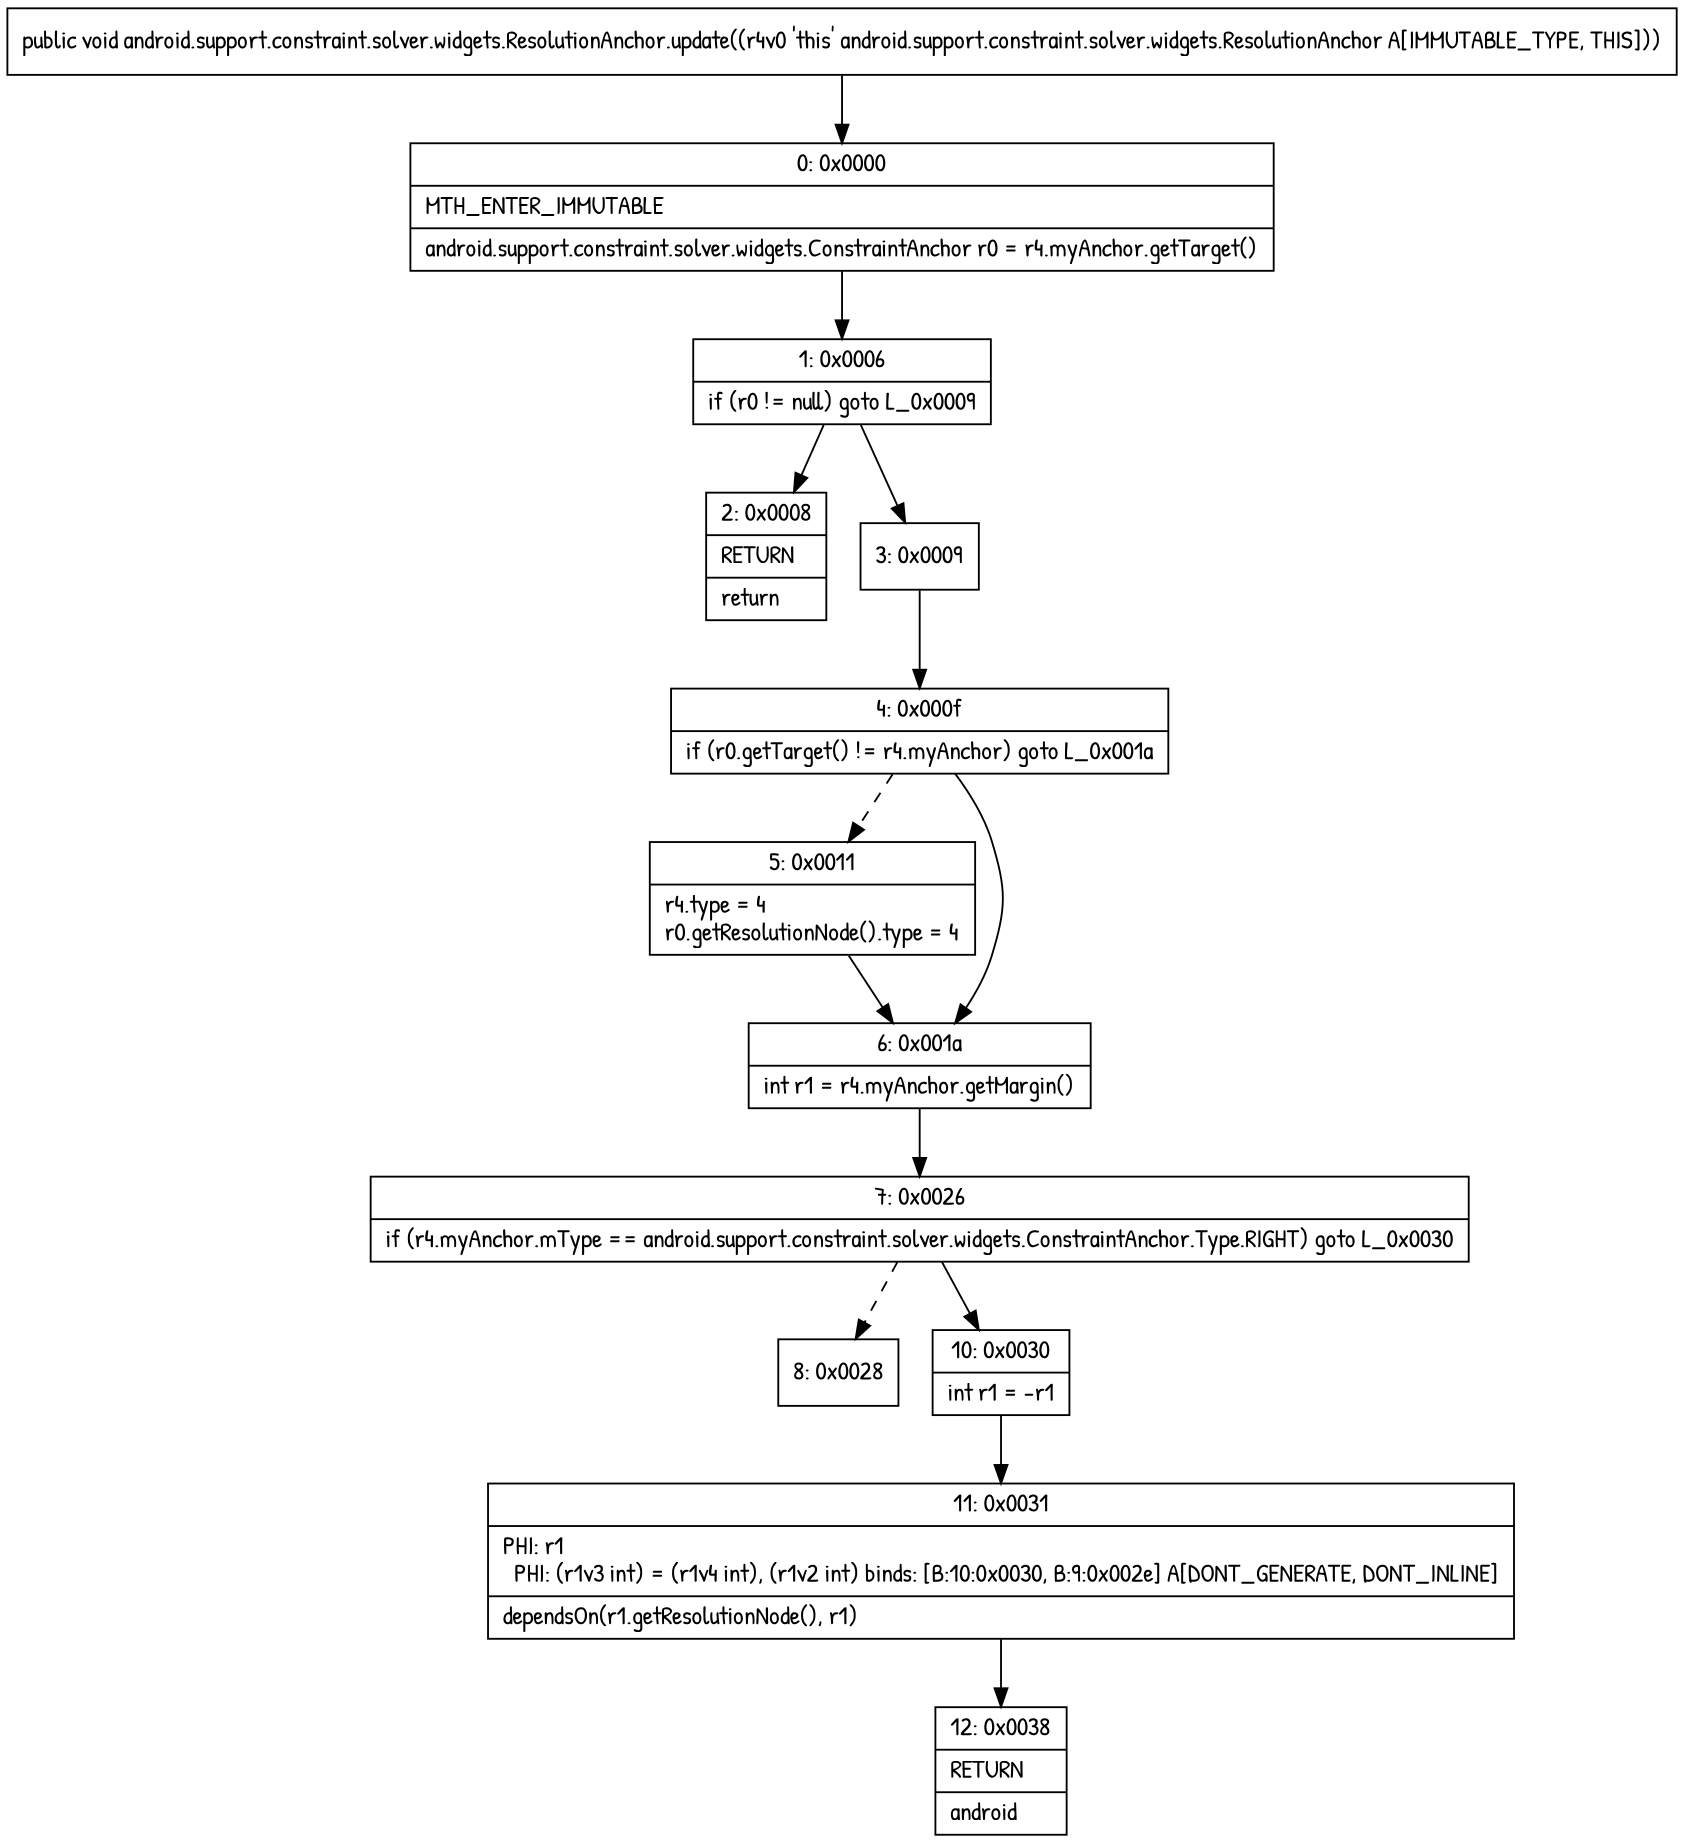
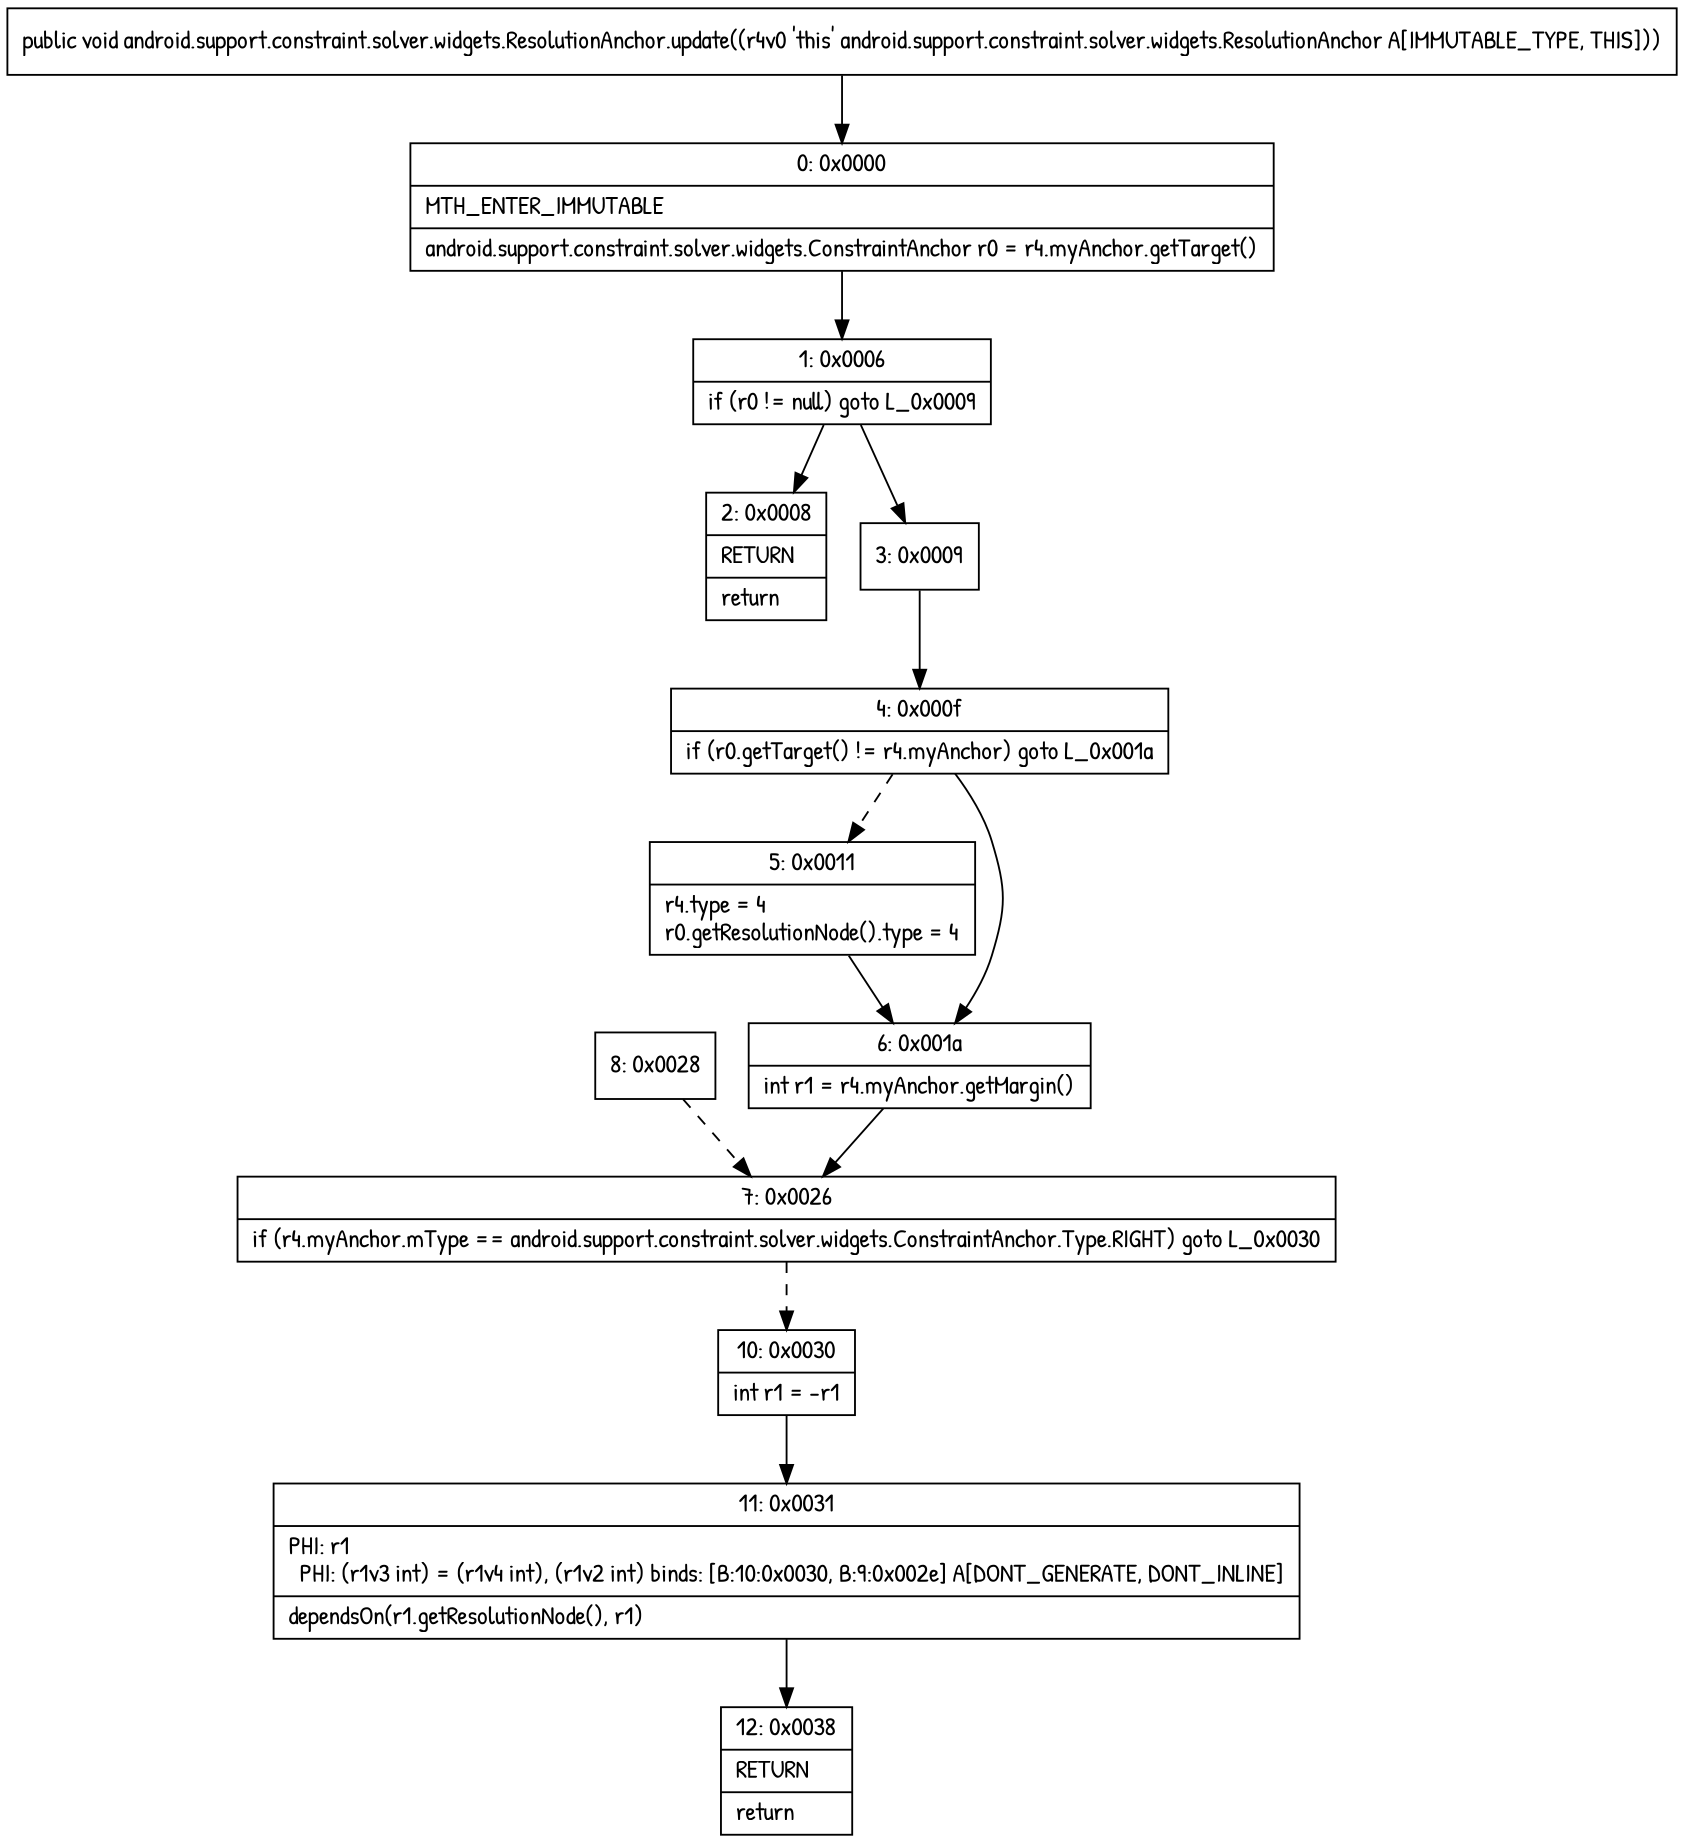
edge "7: 0x0026" -> "10: 0x0030": style solid -> dashed
edge "7: 0x0026" -> "8: 0x0028": reversed
node "12: 0x0038": text "android" -> "return"
